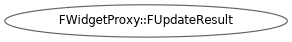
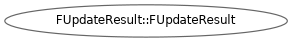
node "FWidgetProxy::FUpdateResult": label "FWidgetProxy::FUpdateResult" -> "FUpdateResult::FUpdateResult"
